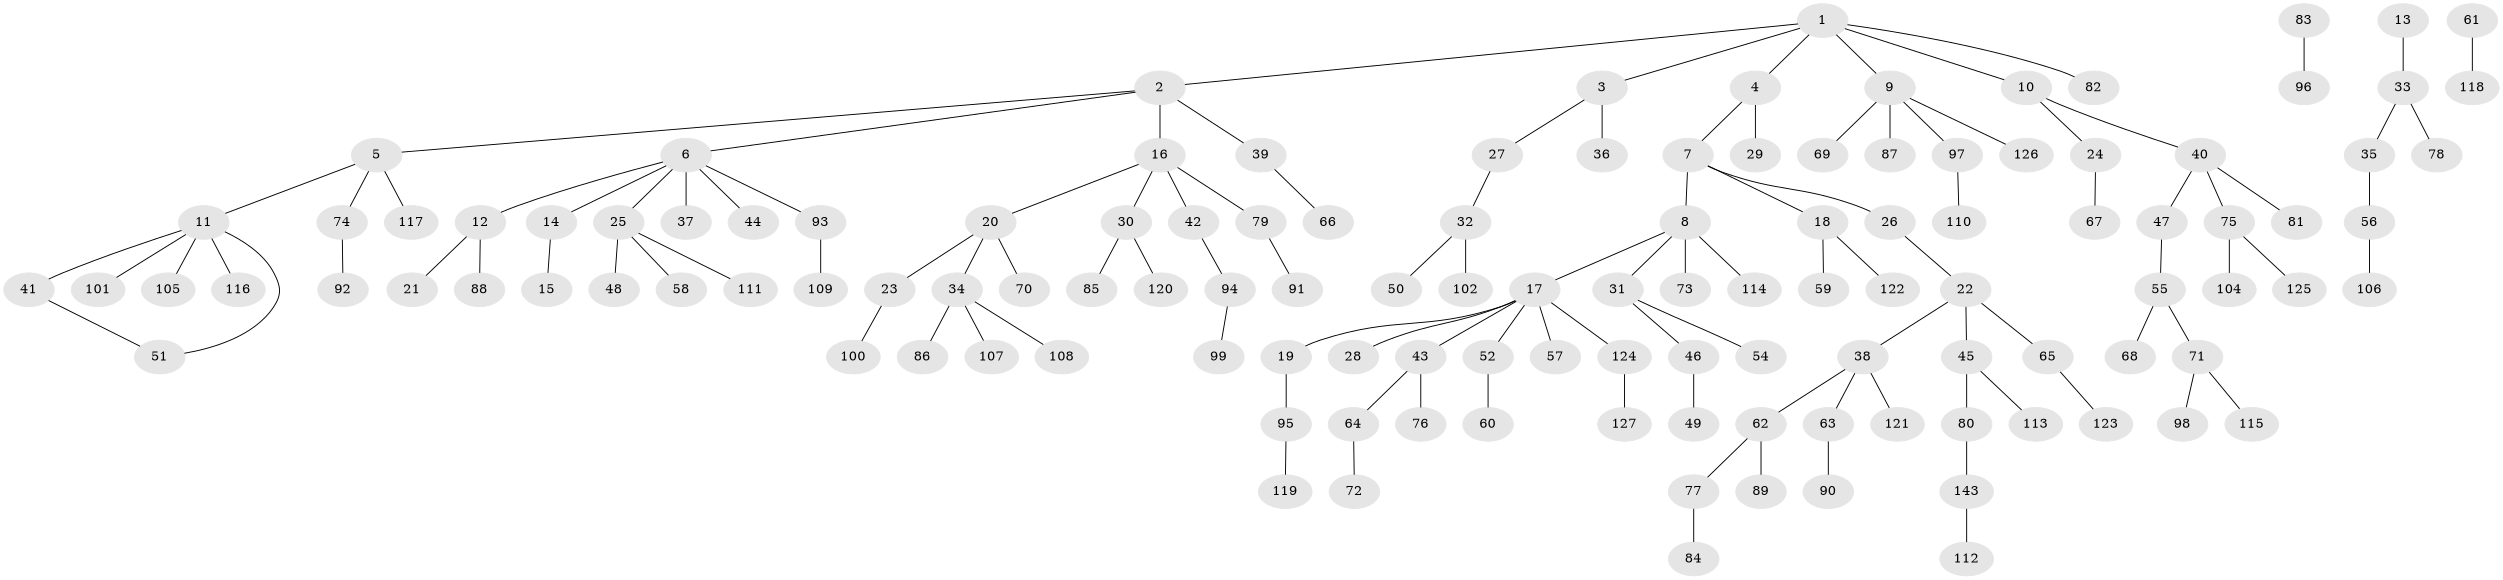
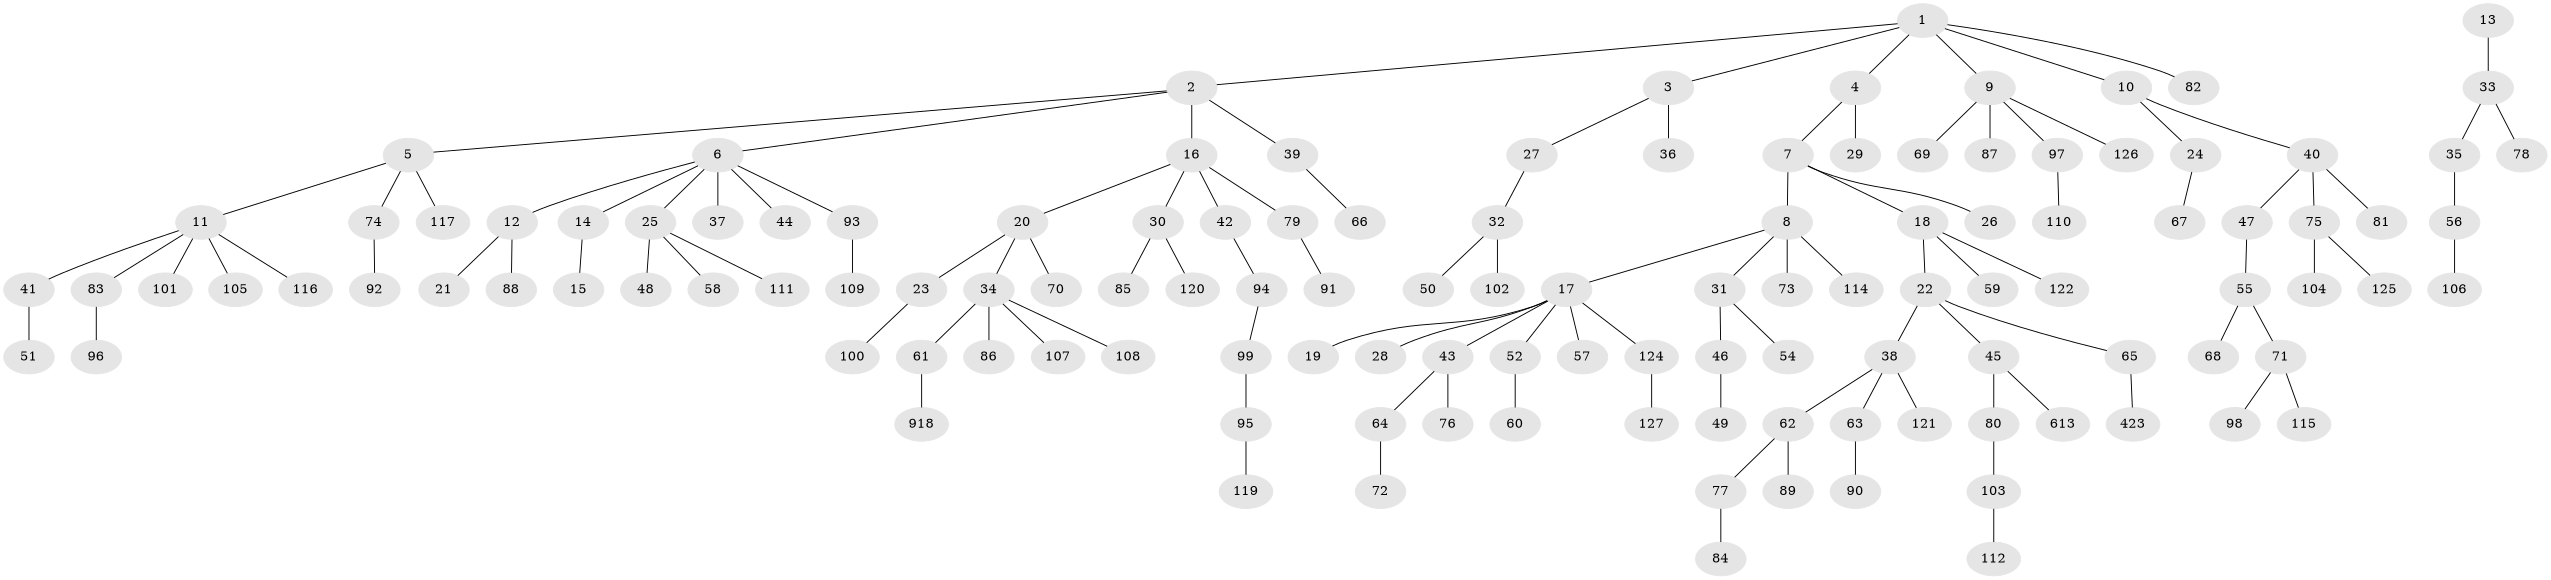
node "118": label "118" -> "918"
edge "26" -- "22": now "18" -- "22"
edge "11" -- "51": now "11" -- "83"
edge "34" -- "61": added
edge "19" -- "95": now "99" -- "95"
node "113": label "113" -> "613"
node "123": label "123" -> "423"
node "143": label "143" -> "103"
